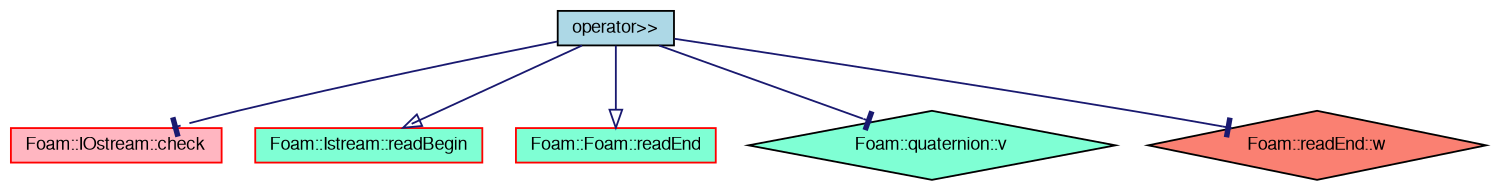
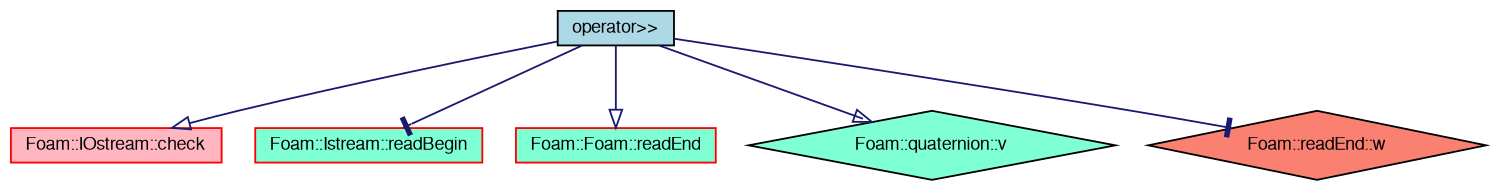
edge "operator>>" -> "Foam::IOstream::check": arrowhead tee -> onormal
edge "operator>>" -> "Foam::quaternion::v": arrowhead tee -> onormal
edge "operator>>" -> "Foam::Istream::readBegin": arrowhead onormal -> tee
